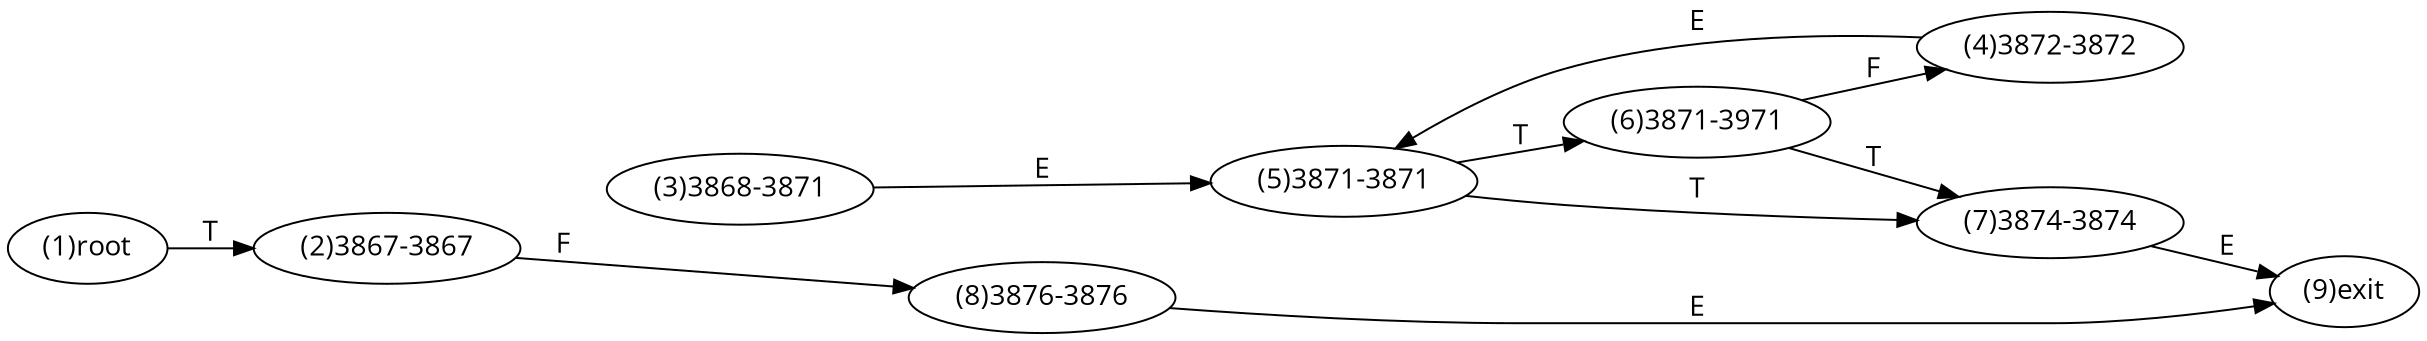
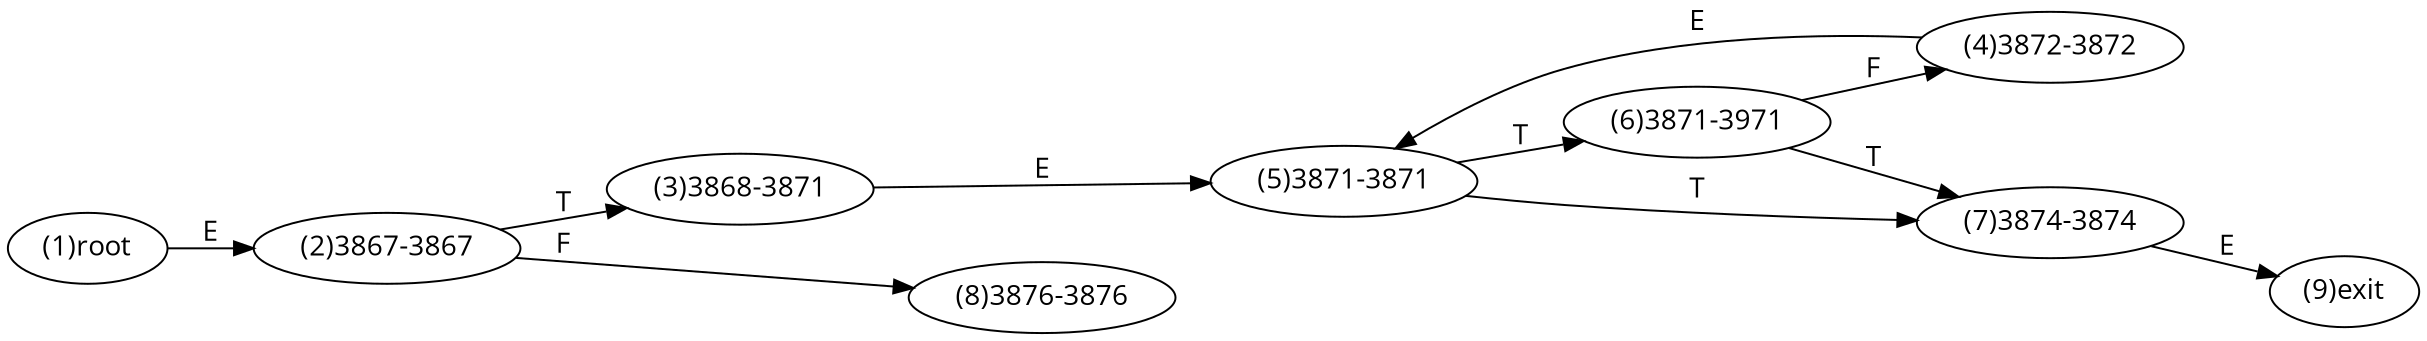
edge "(2)3867-3867" -> "(3)3868-3871": added, label "T"
edge "(1)root" -> "(2)3867-3867": label "T" -> "E"
edge "(8)3876-3876" -> "(9)exit": removed, label "E"
